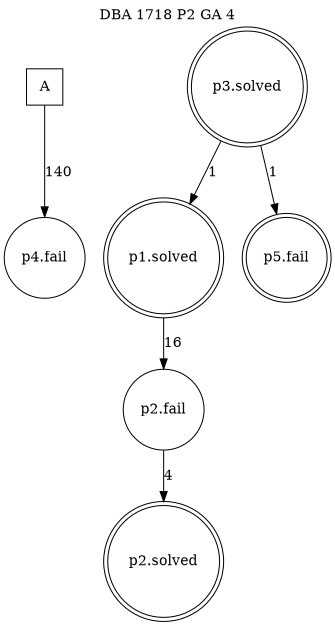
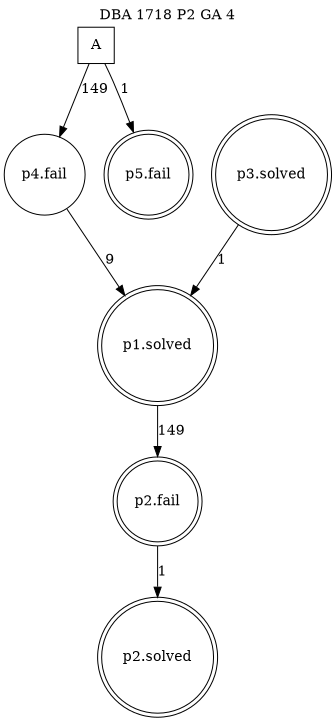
edge "A" -> "p4.fail": label "140" -> "149"
edge "p3.solved" -> "p5.fail": now "A" -> "p5.fail"
edge "p4.fail" -> "p1.solved": added, label "9"
edge "p1.solved" -> "p2.fail": label "16" -> "149"
node "p2.fail": shape circle -> doublecircle
edge "p2.fail" -> "p2.solved": label "4" -> "1"
